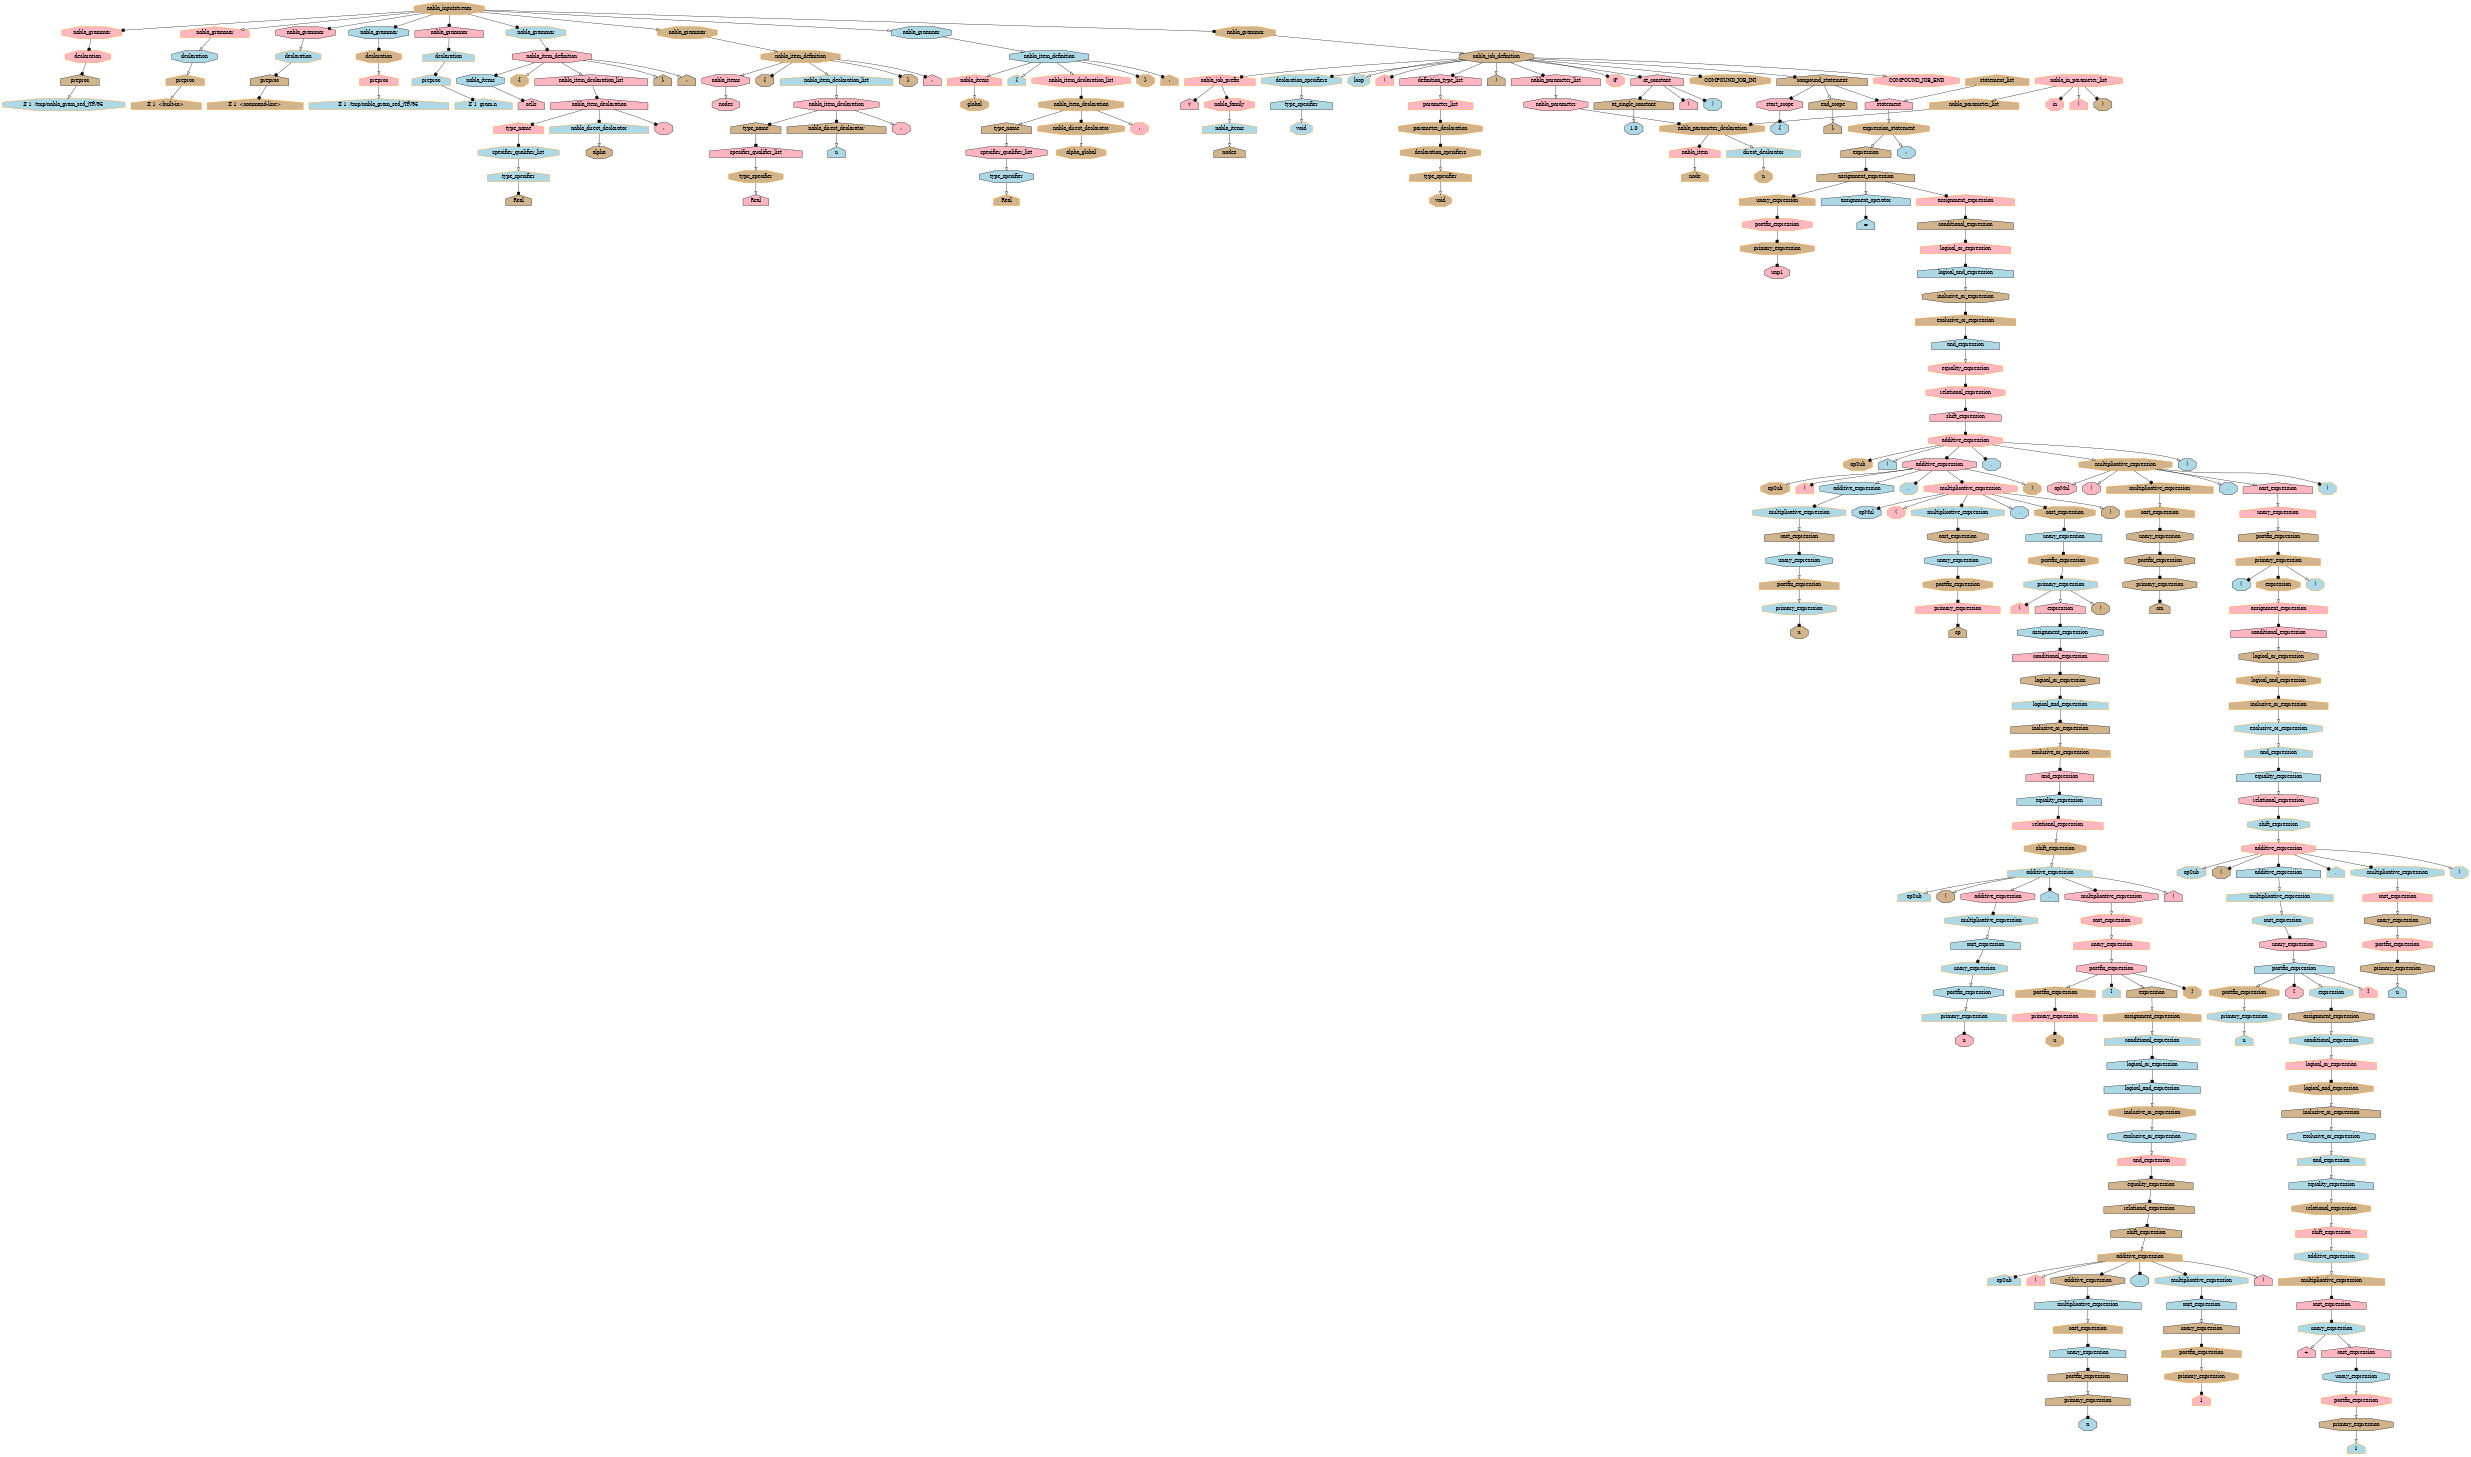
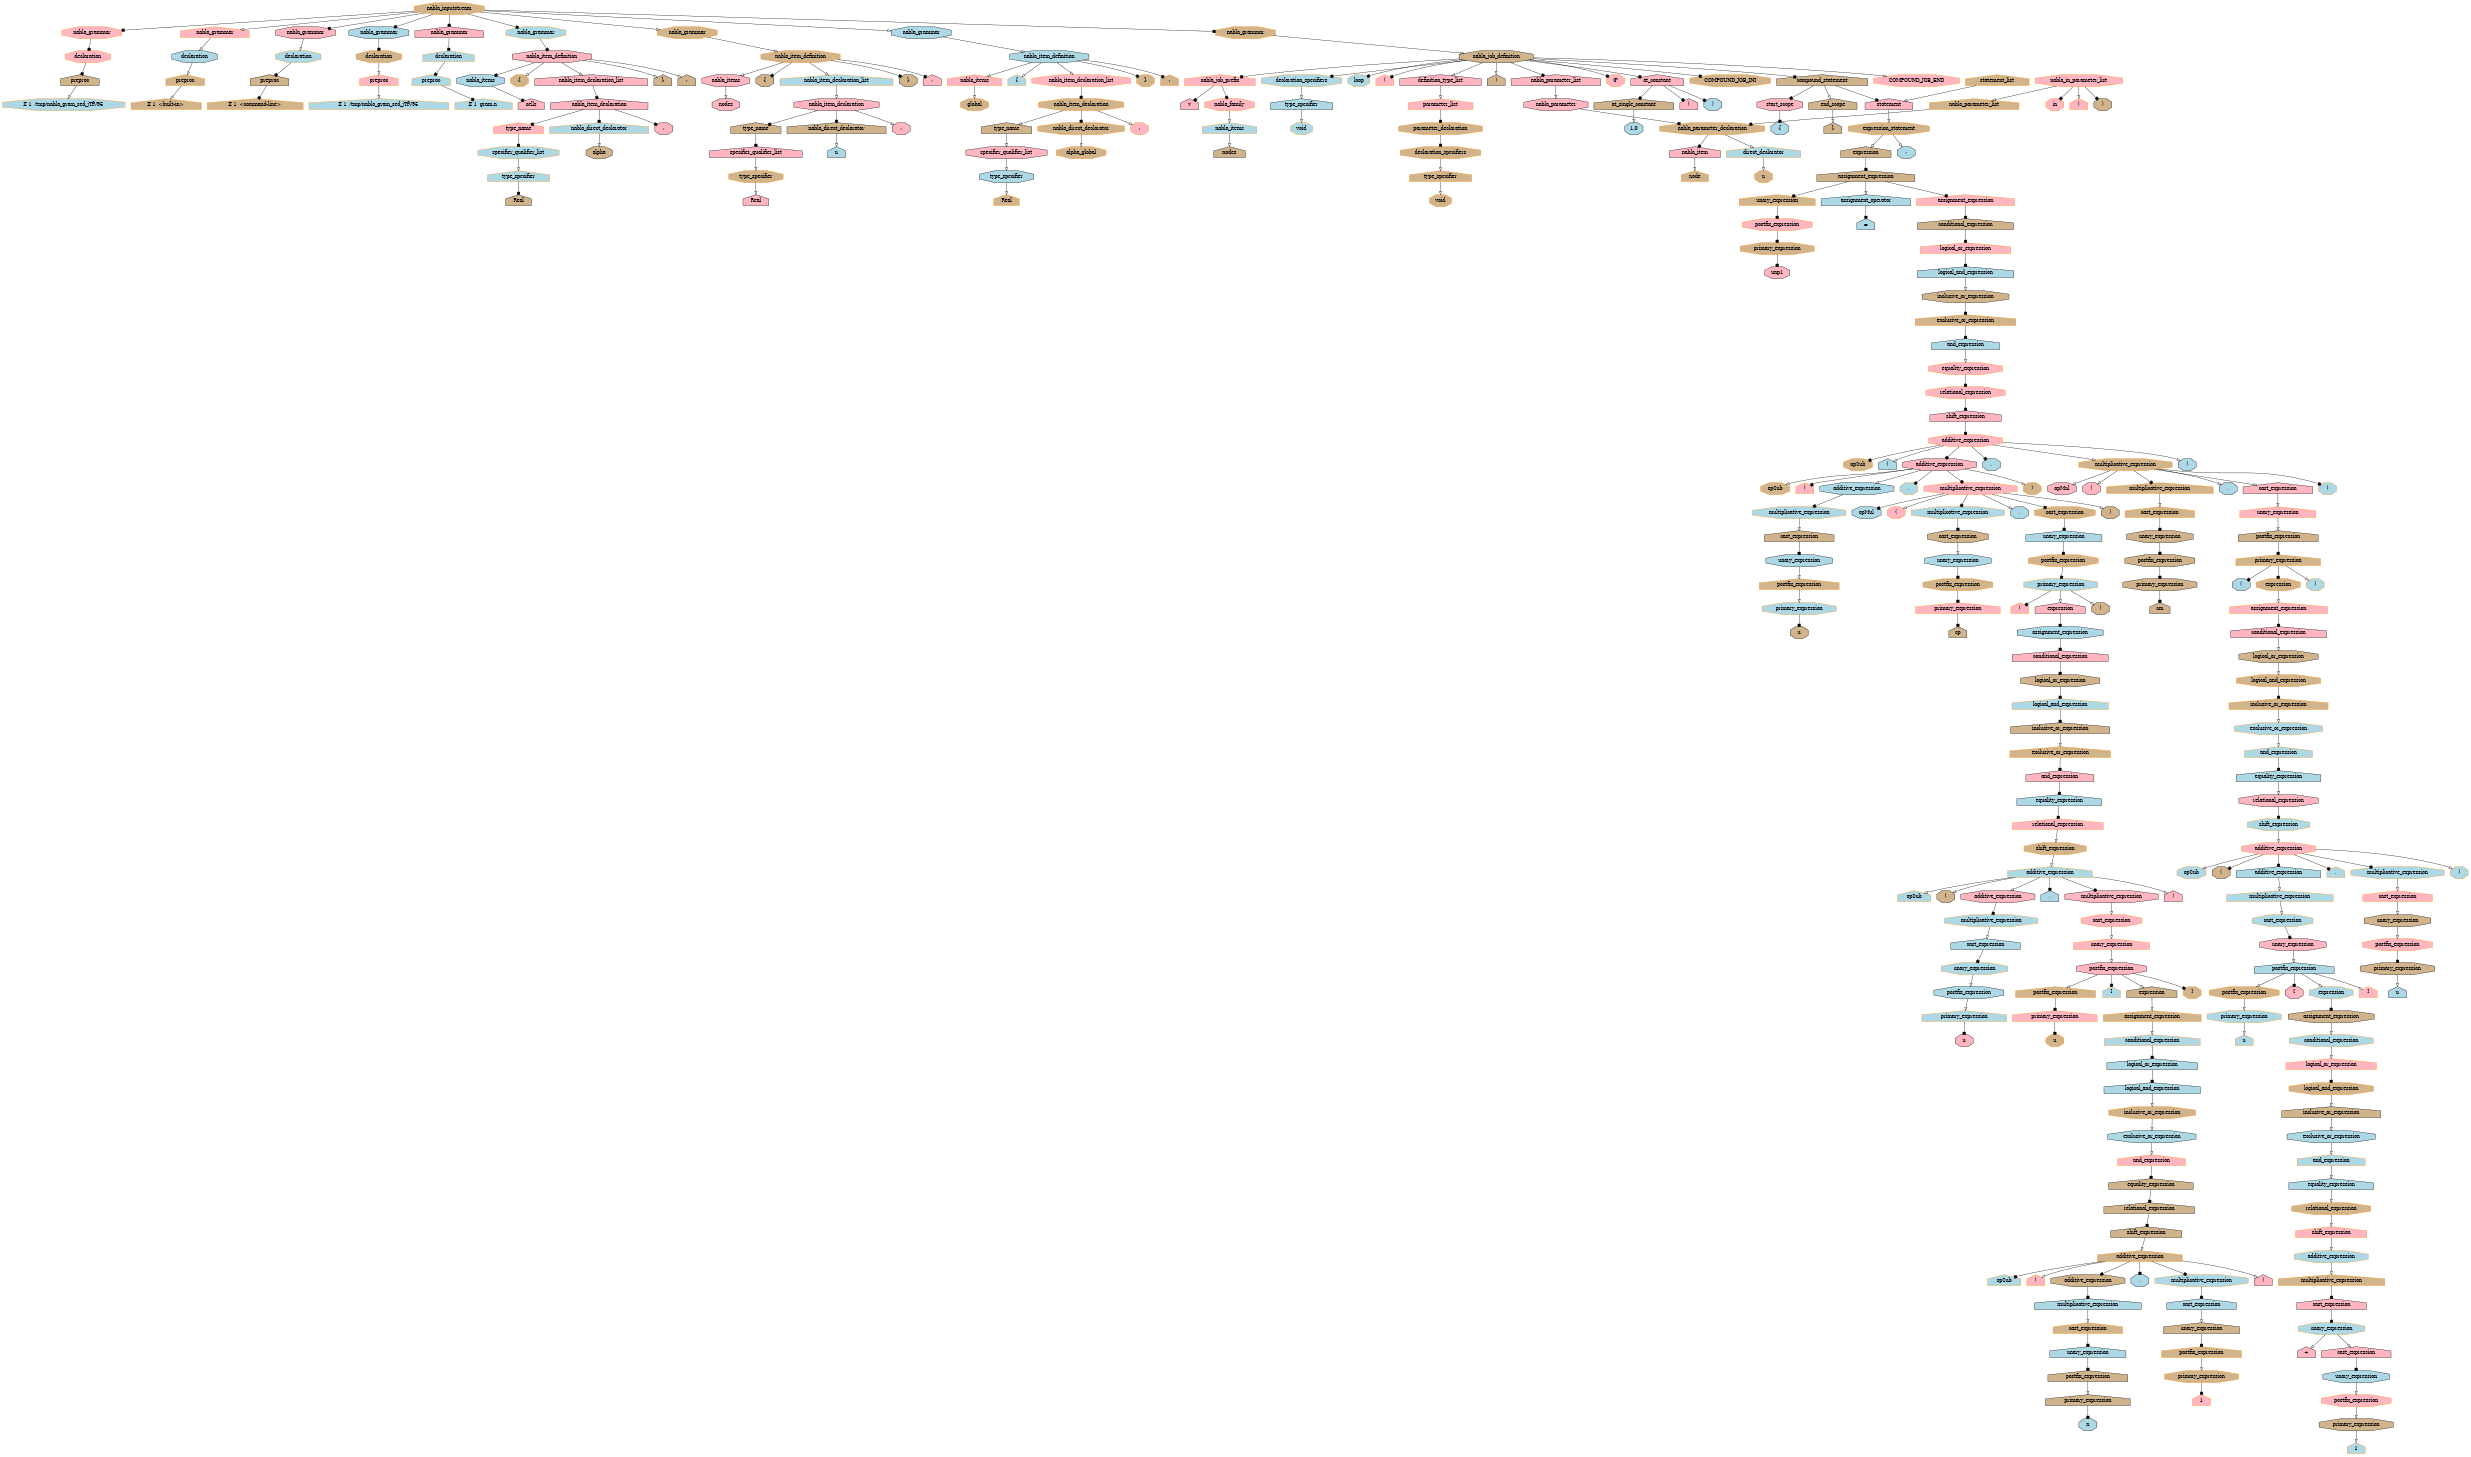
edge "nabla_job_definition" -> "loop": arrowhead onormal -> box
edge "nabla_job_definition" -> "definition_type_list": arrowhead box -> onormal
node "nabla_item": color darkorange -> black
